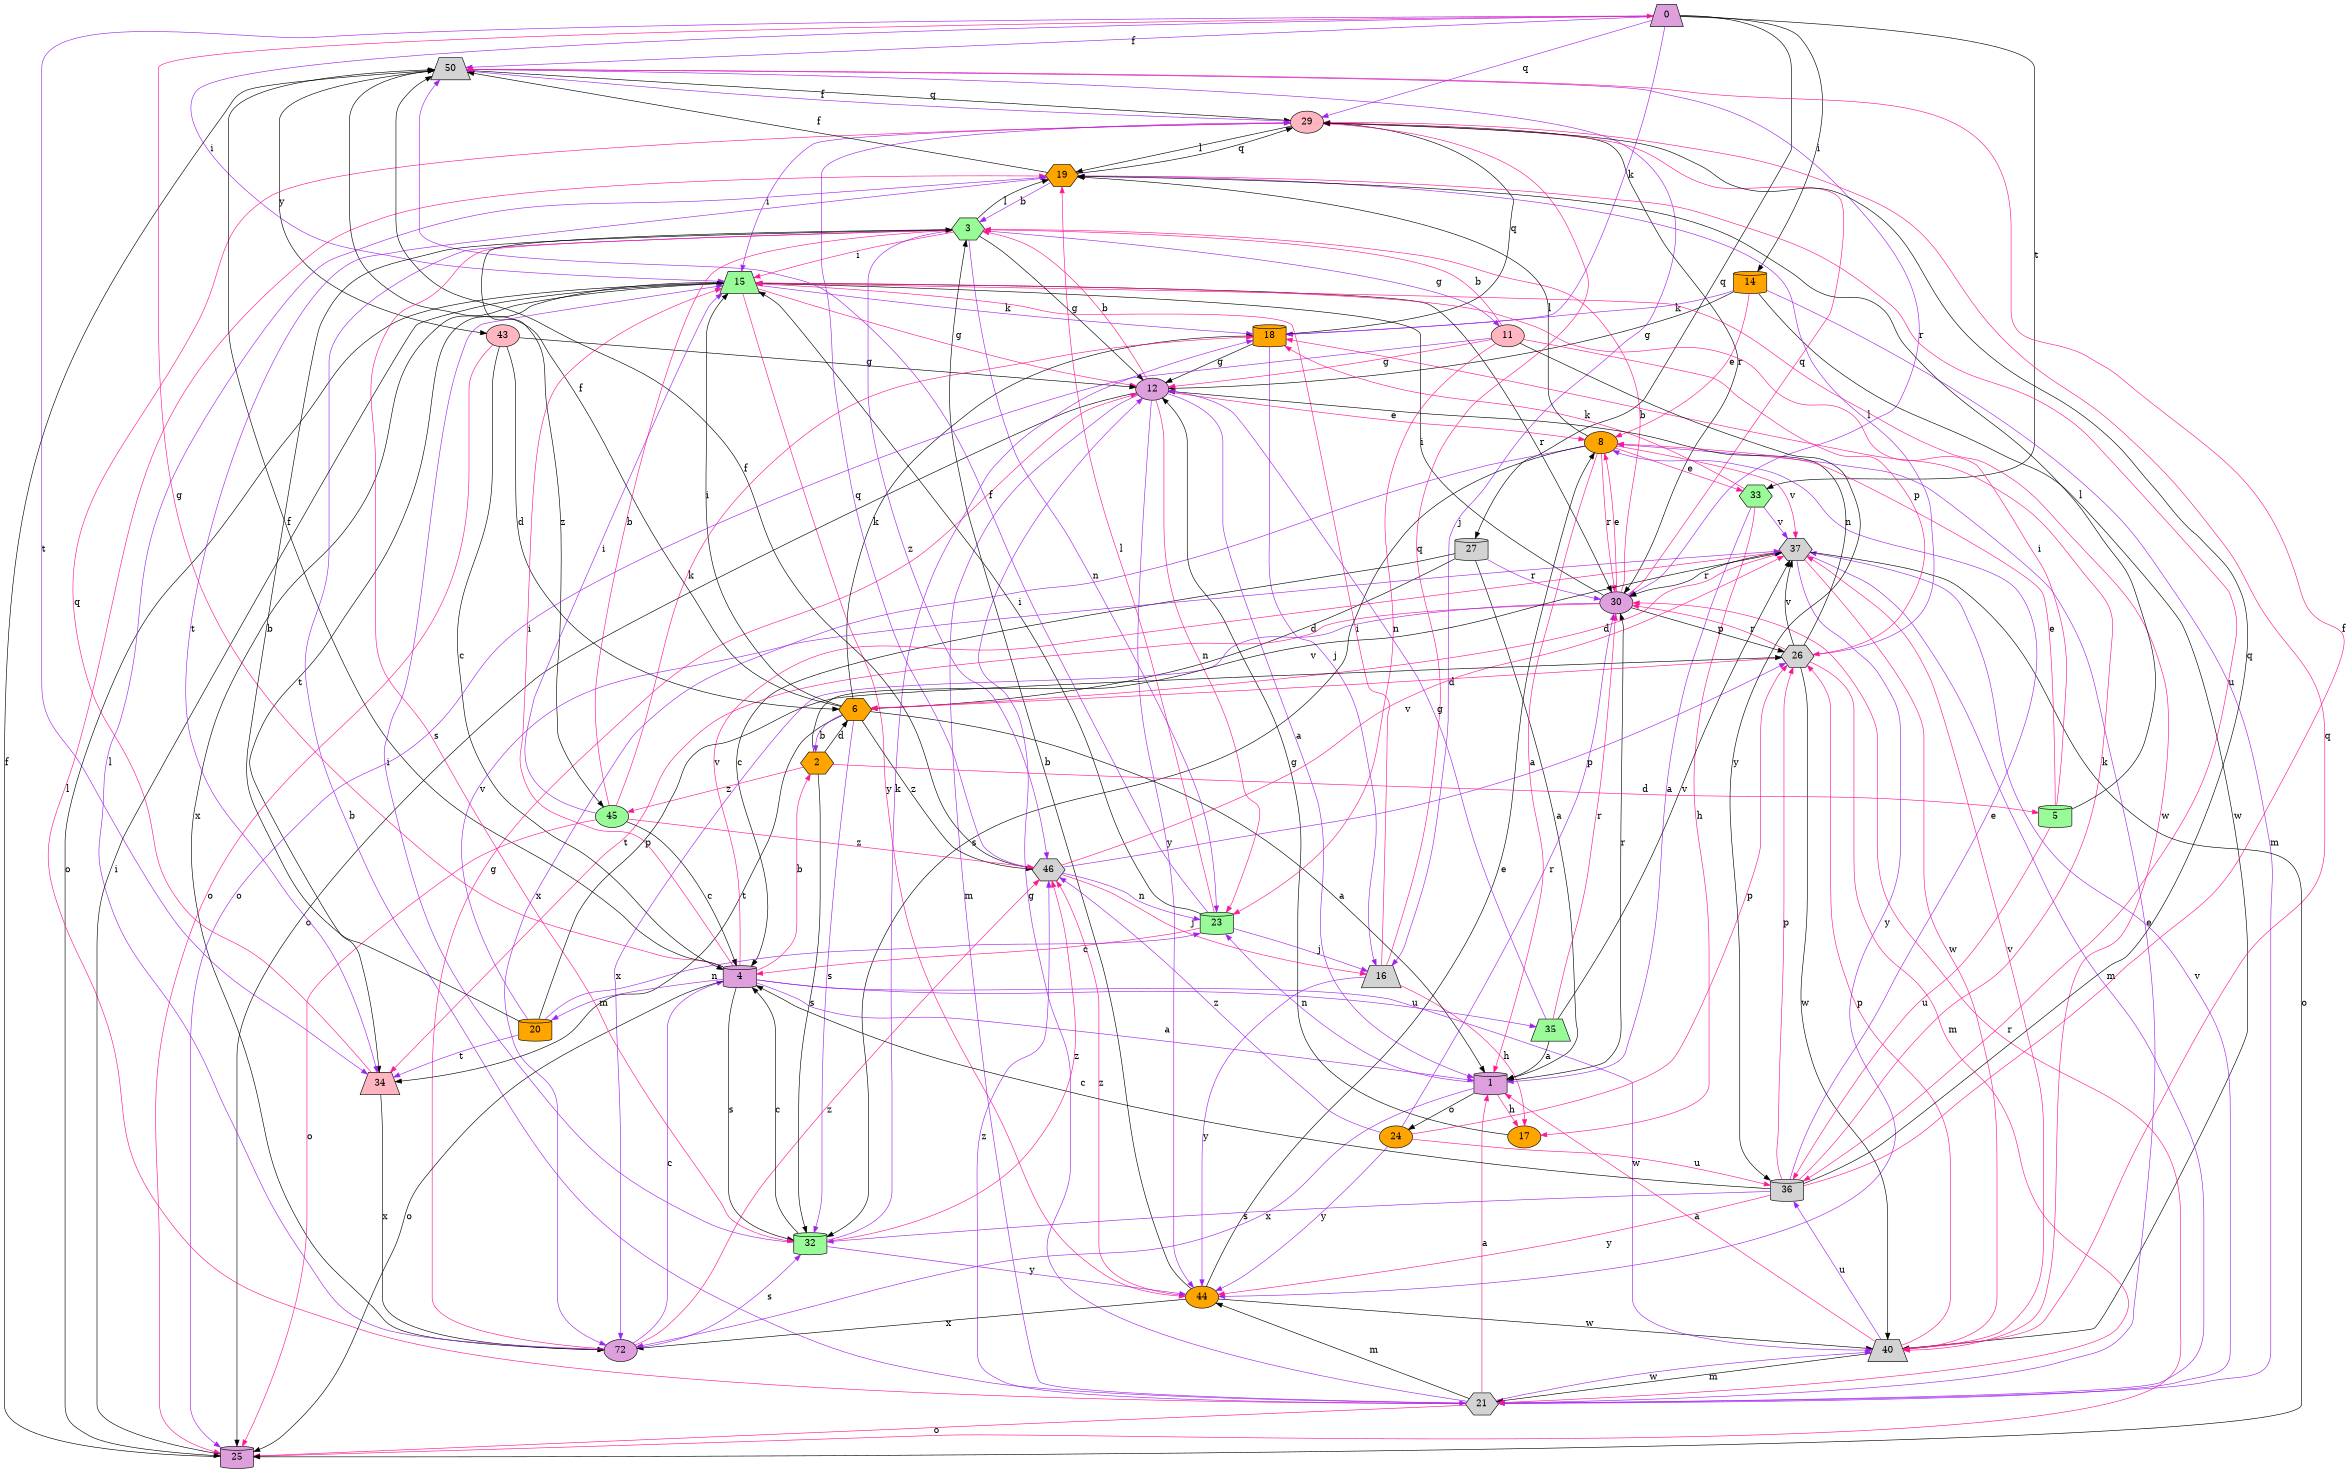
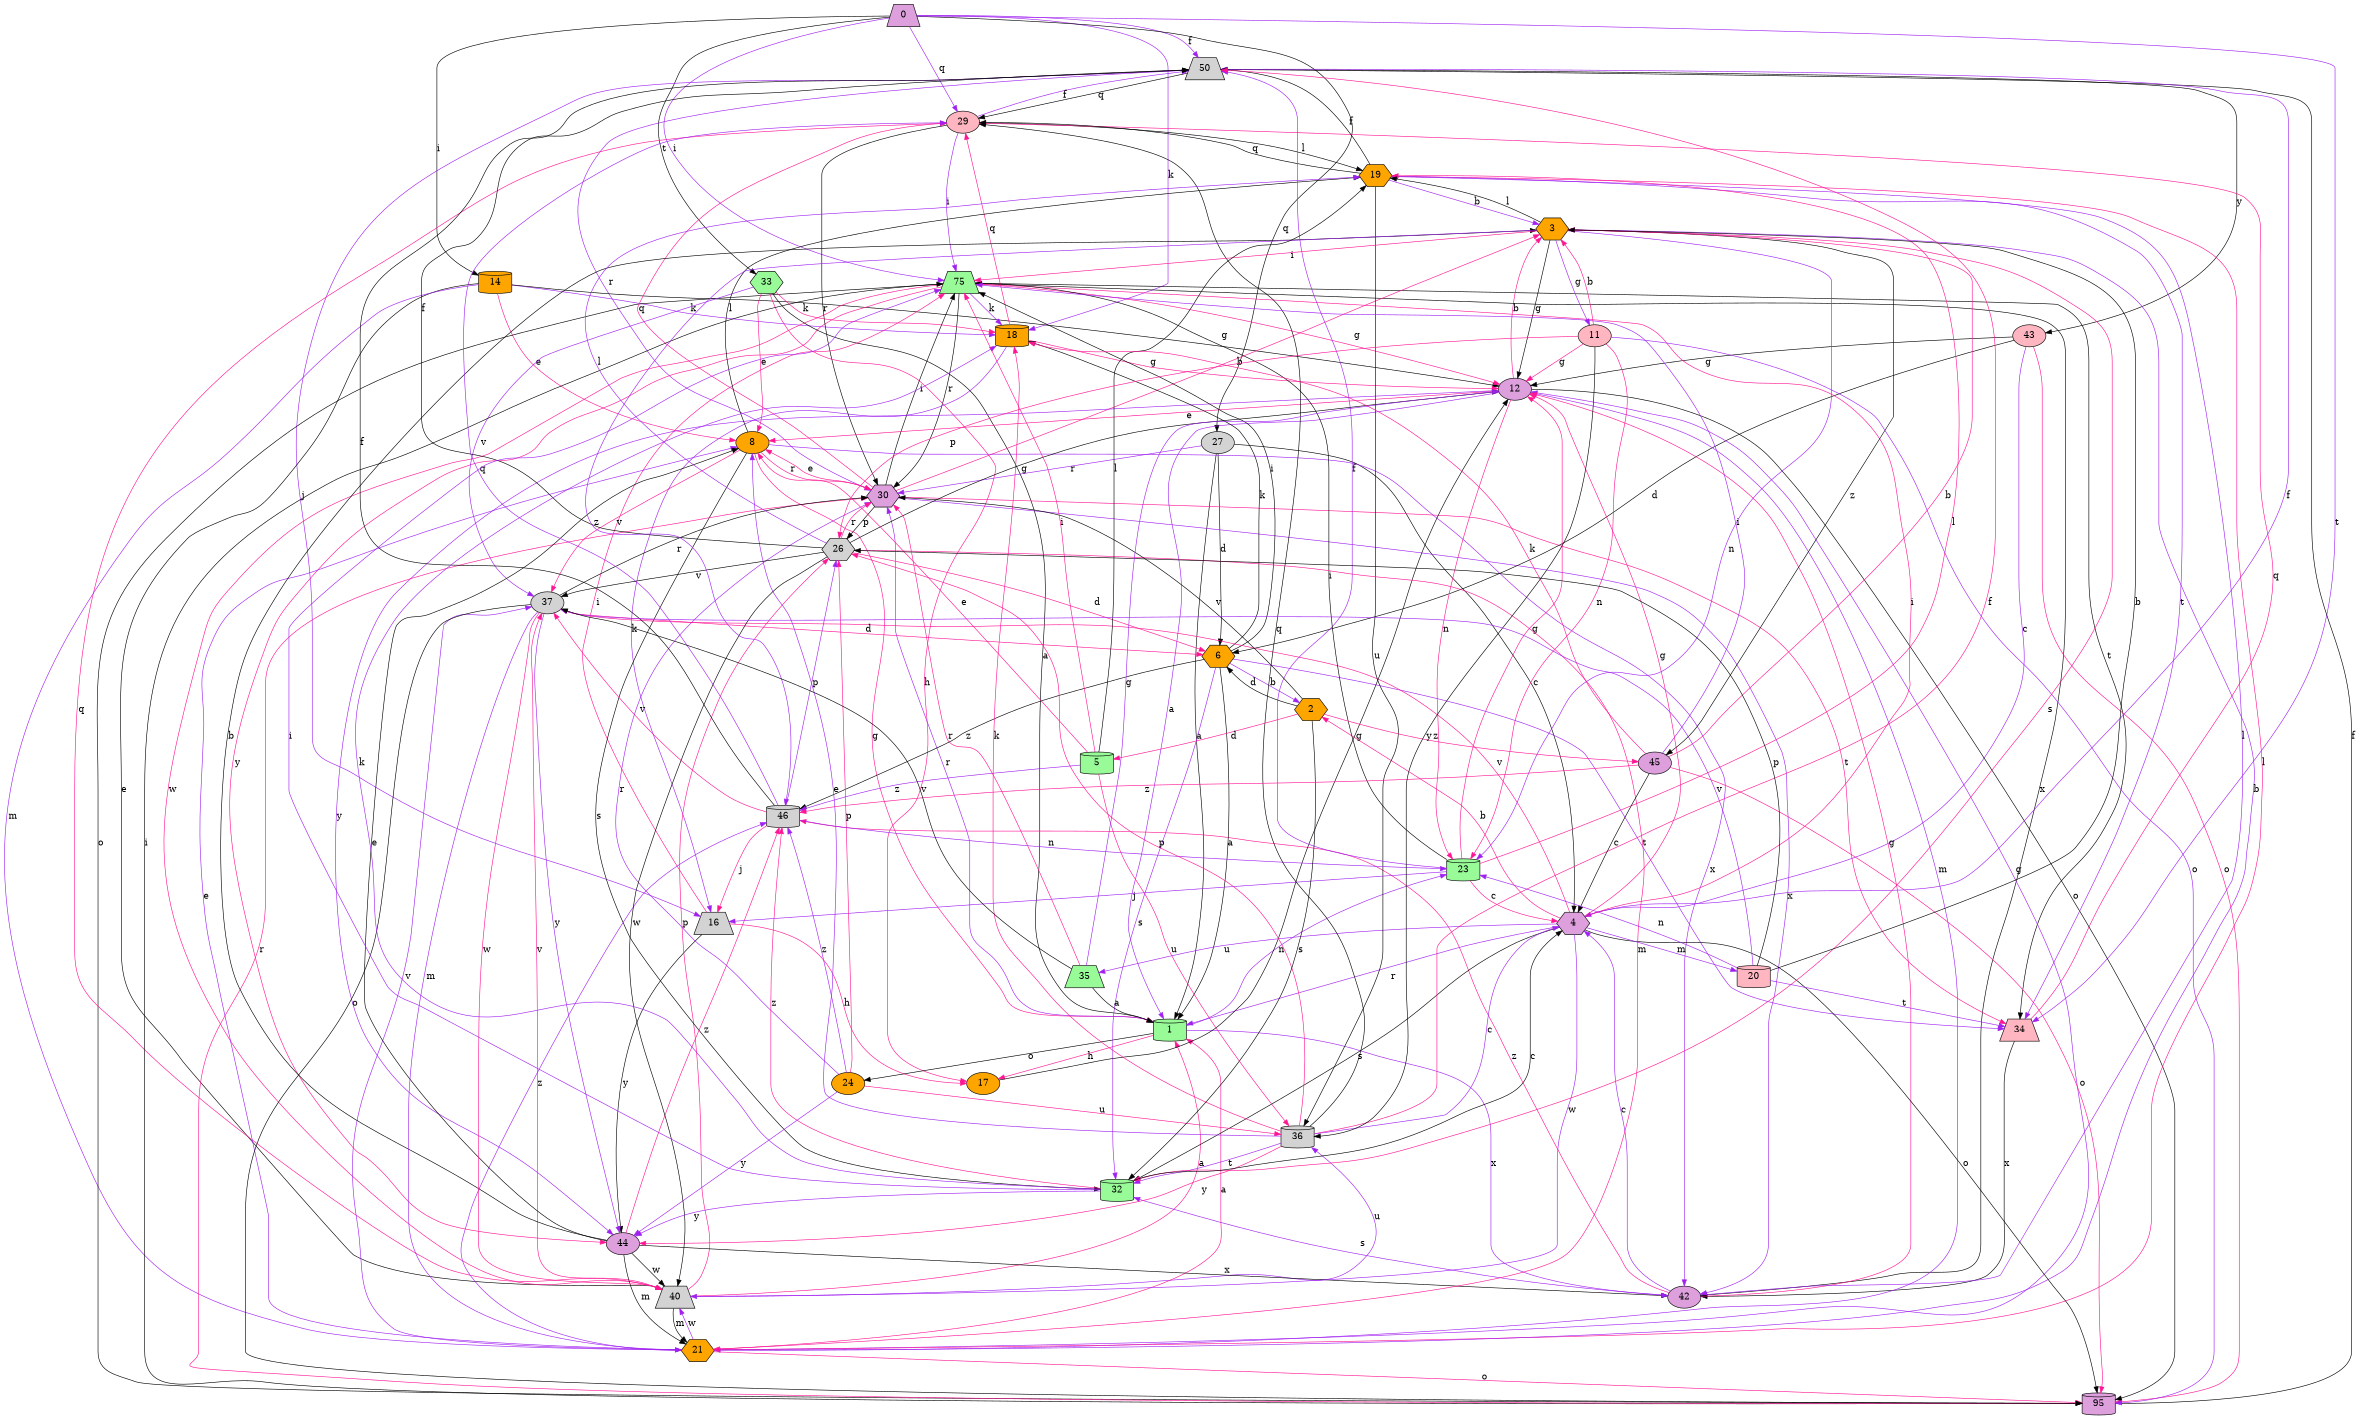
edge "4" -> "0": now "4" -> "12"
node "3": fillcolor palegreen -> orange
edge "18" -> "29": color black -> deeppink
node "15": label "15" -> "75"
edge "6" -> "50": now "26" -> "50"
edge "18" -> "12": color black -> deeppink
edge "19" -> "36": color deeppink -> black
edge "16" -> "29": removed, label "q"
edge "8" -> "33": reversed
edge "26" -> "12": label "n" -> "g"
node "27": shape cylinder -> ellipse
node "37": shape hexagon -> ellipse
edge "4" -> "50": color black -> purple
node "30": shape ellipse -> hexagon
edge "23" -> "12": added, label "g"
edge "2" -> "37": now "2" -> "30"
edge "18" -> "16": label "j" -> "k"
edge "43" -> "4": color black -> purple
edge "8" -> "1": label "a" -> "g"
edge "5" -> "46": added, label "z"
node "45": fillcolor palegreen -> plum
edge "14" -> "40": label "w" -> "e"
edge "33" -> "1": color purple -> black
node "46": shape hexagon -> cylinder
edge "1" -> "30": color black -> purple
node "4": shape cylinder -> hexagon
edge "6" -> "34": color black -> purple
node "20": fillcolor orange -> lightpink
edge "4" -> "1": label "a" -> "r"
node "1": fillcolor plum -> palegreen
edge "16" -> "44": color purple -> black
edge "36" -> "4": color black -> purple
edge "36" -> "32": label "s" -> "t"
node "44": fillcolor orange -> plum
node "72": label "72" -> "42"
edge "21" -> "44": reversed
node "21": fillcolor lightgrey -> orange
node "25": label "25" -> "95"
